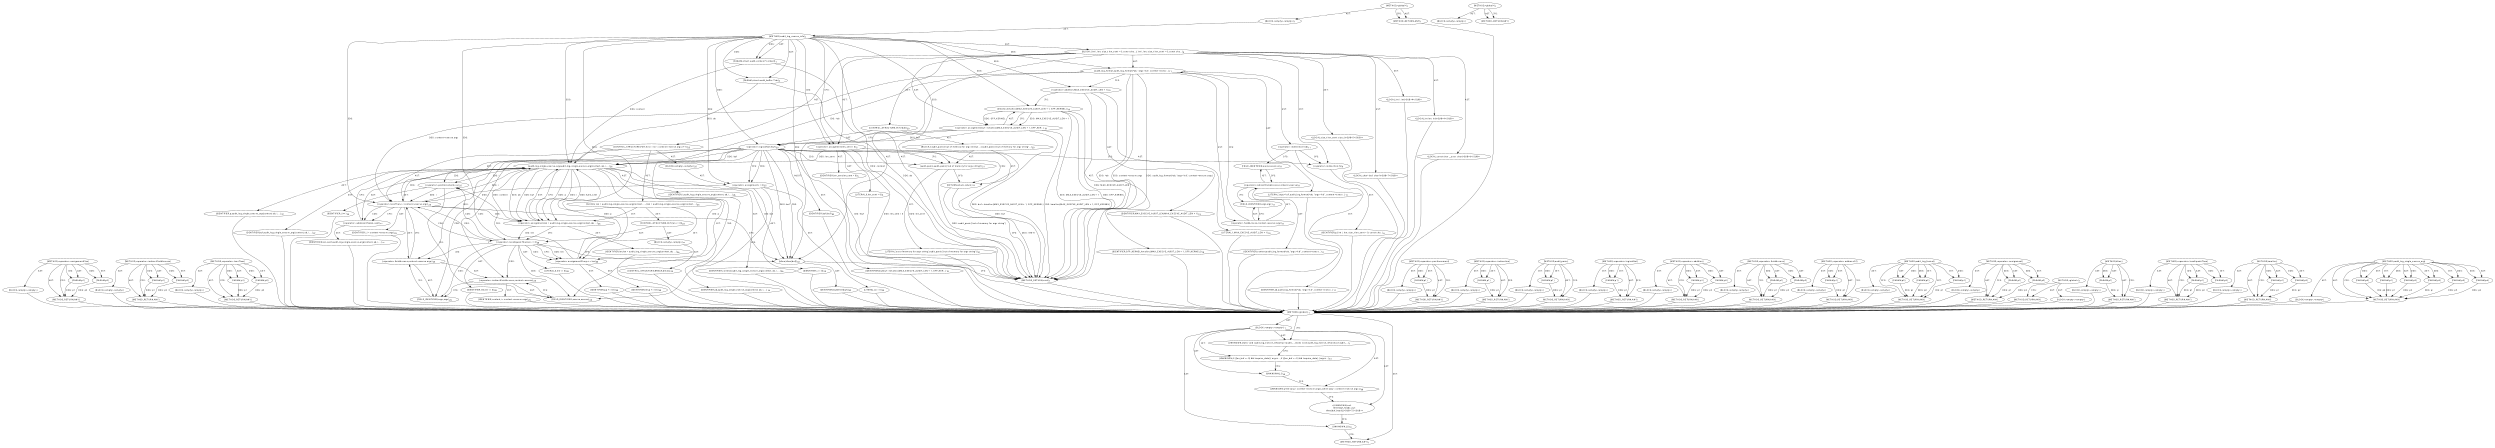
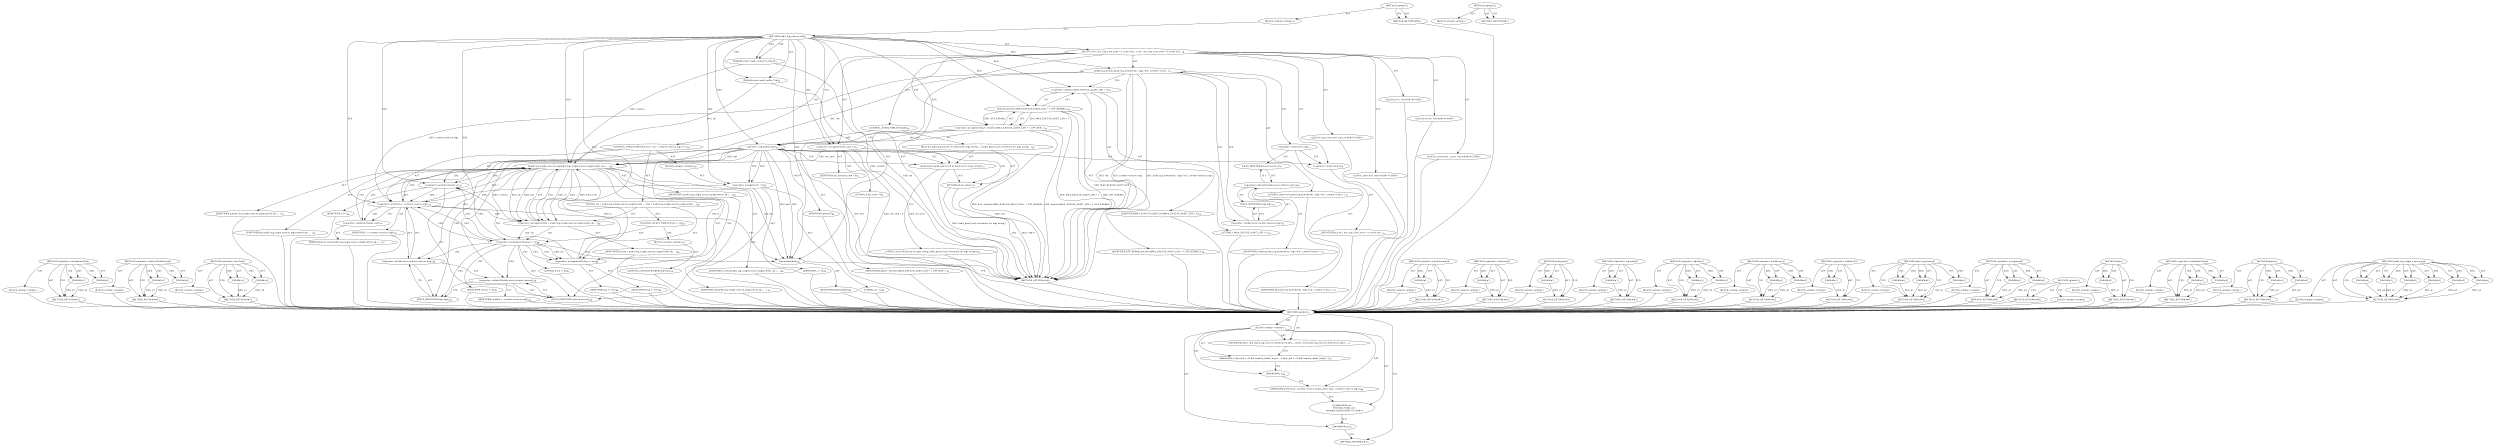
edge "(METHOD,audit_log_execve_info)" -> "(<operator>.postIncrement,i++)": added, label "DDG:"
edge "(kmalloc,kmalloc(MAX_EXECVE_AUDIT_LEN + 1, GFP_KERNEL))" -> "(<operator>.addition,MAX_EXECVE_AUDIT_LEN + 1)": added, label "AST:"
